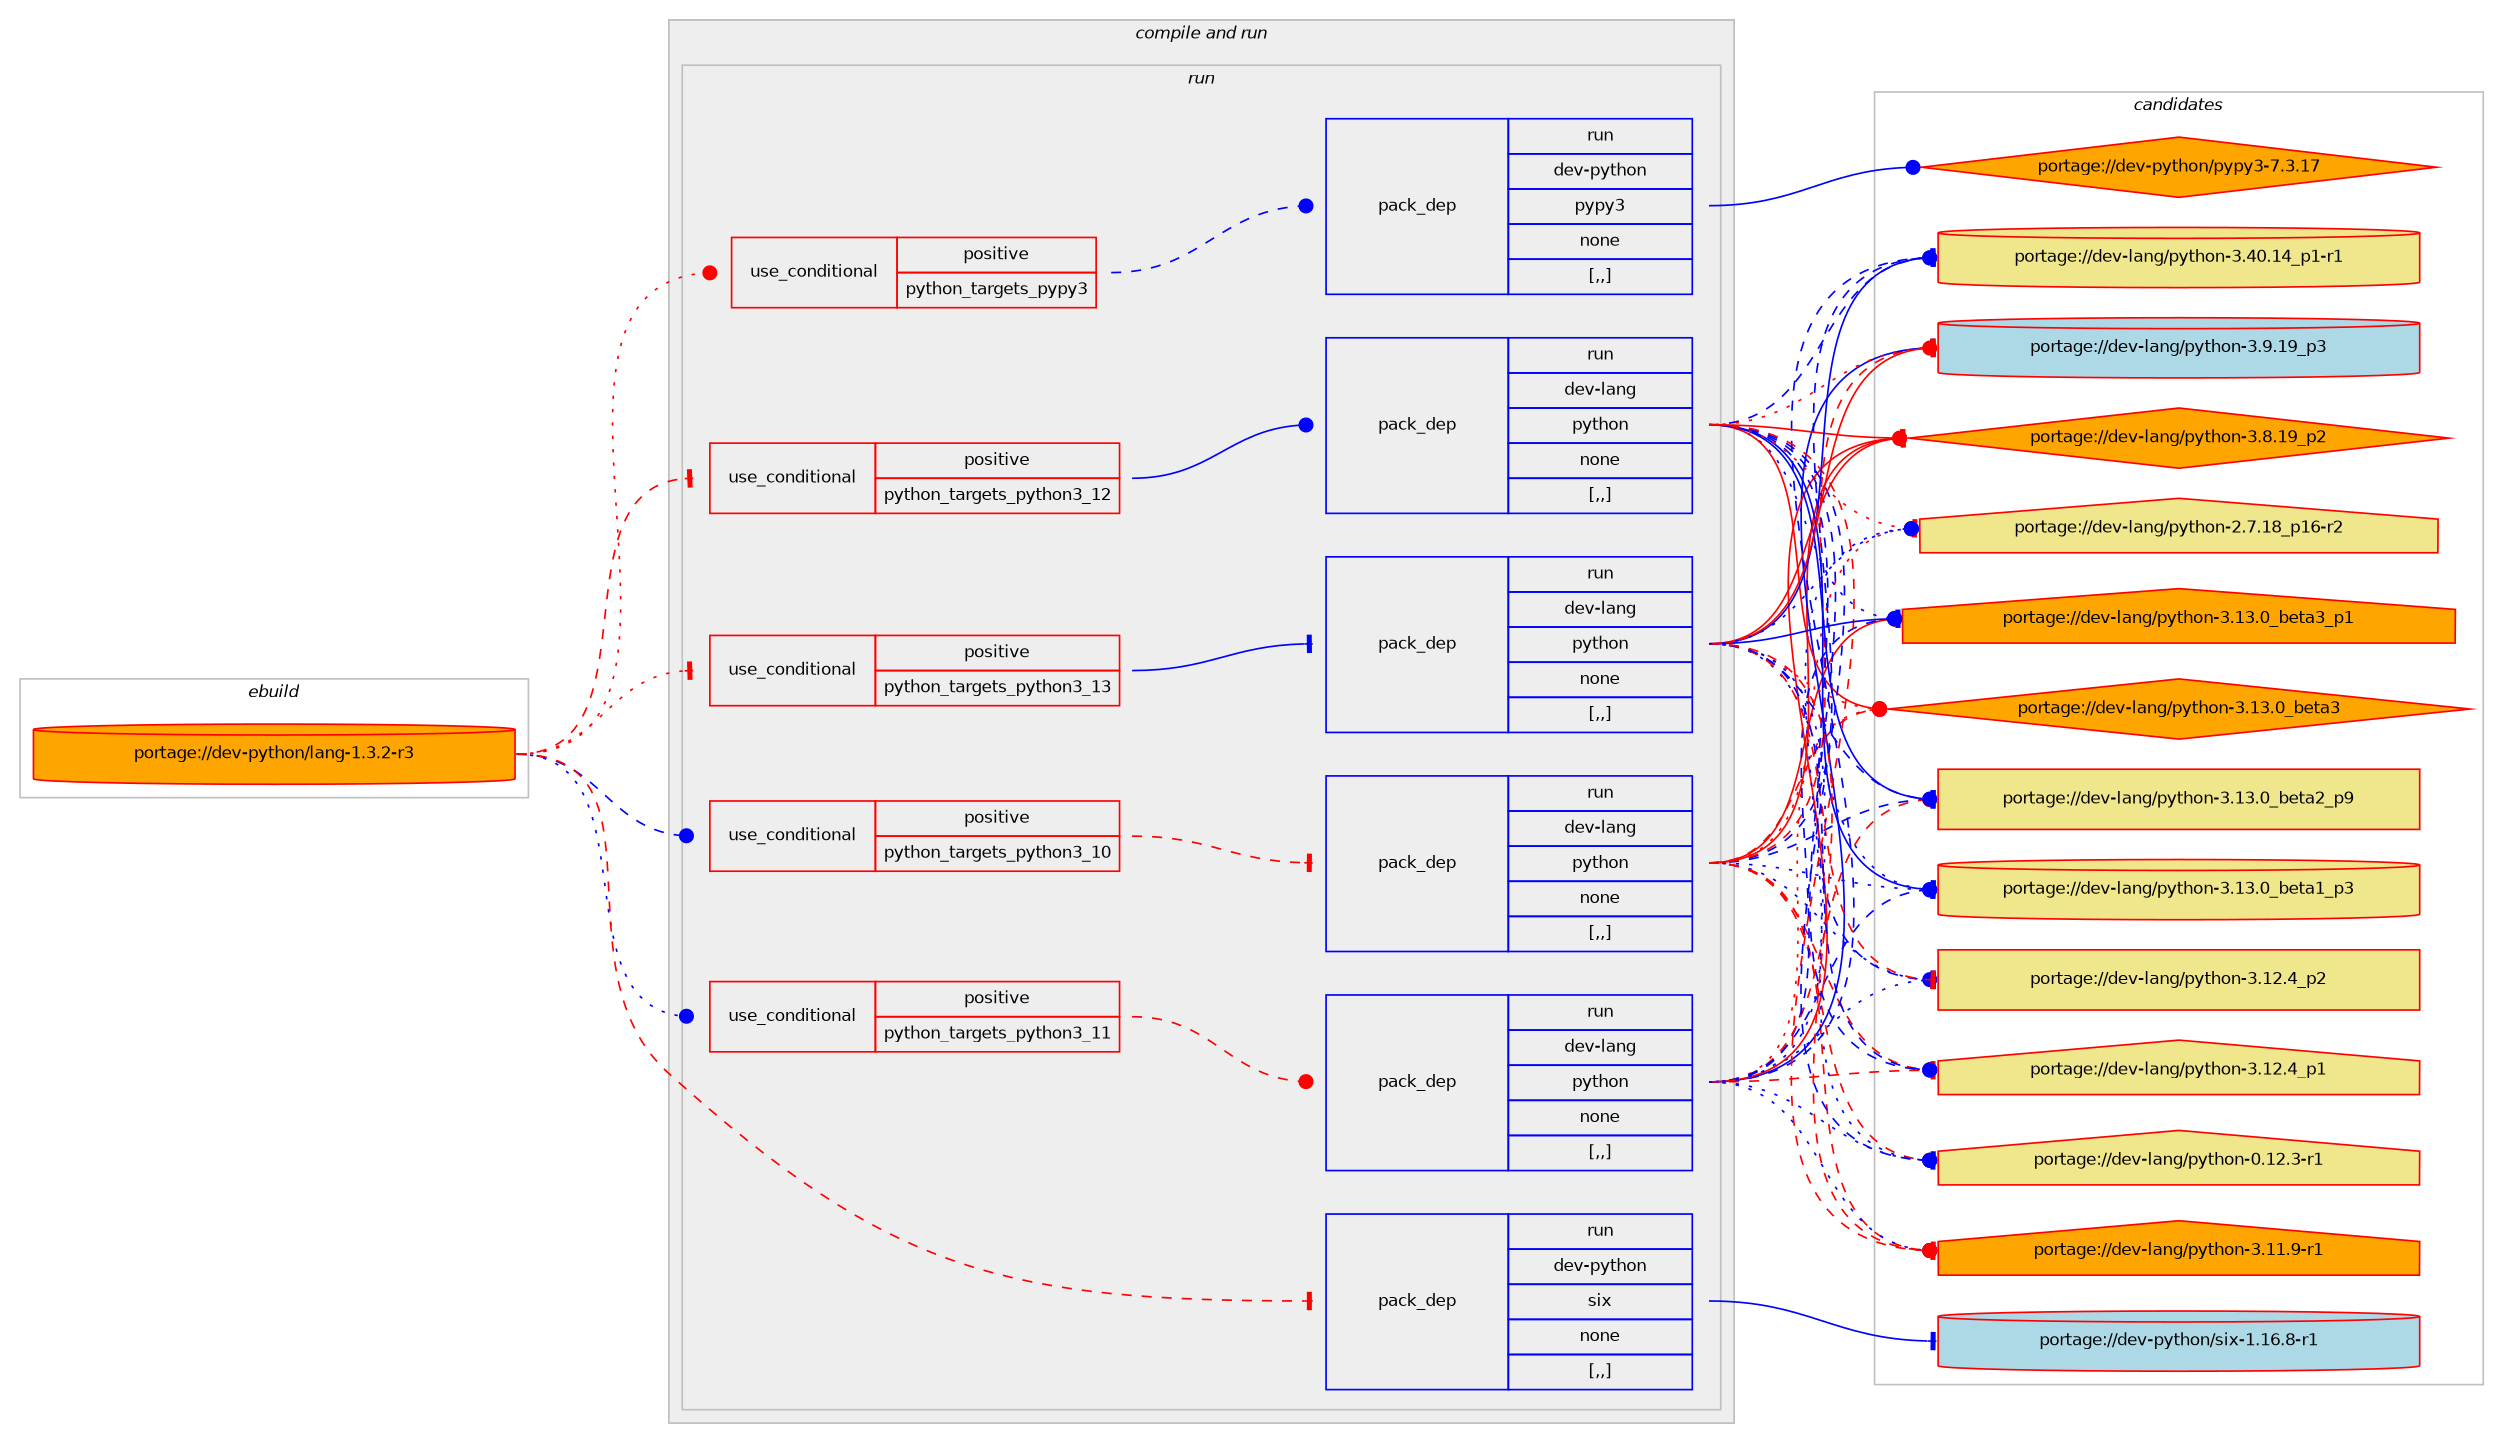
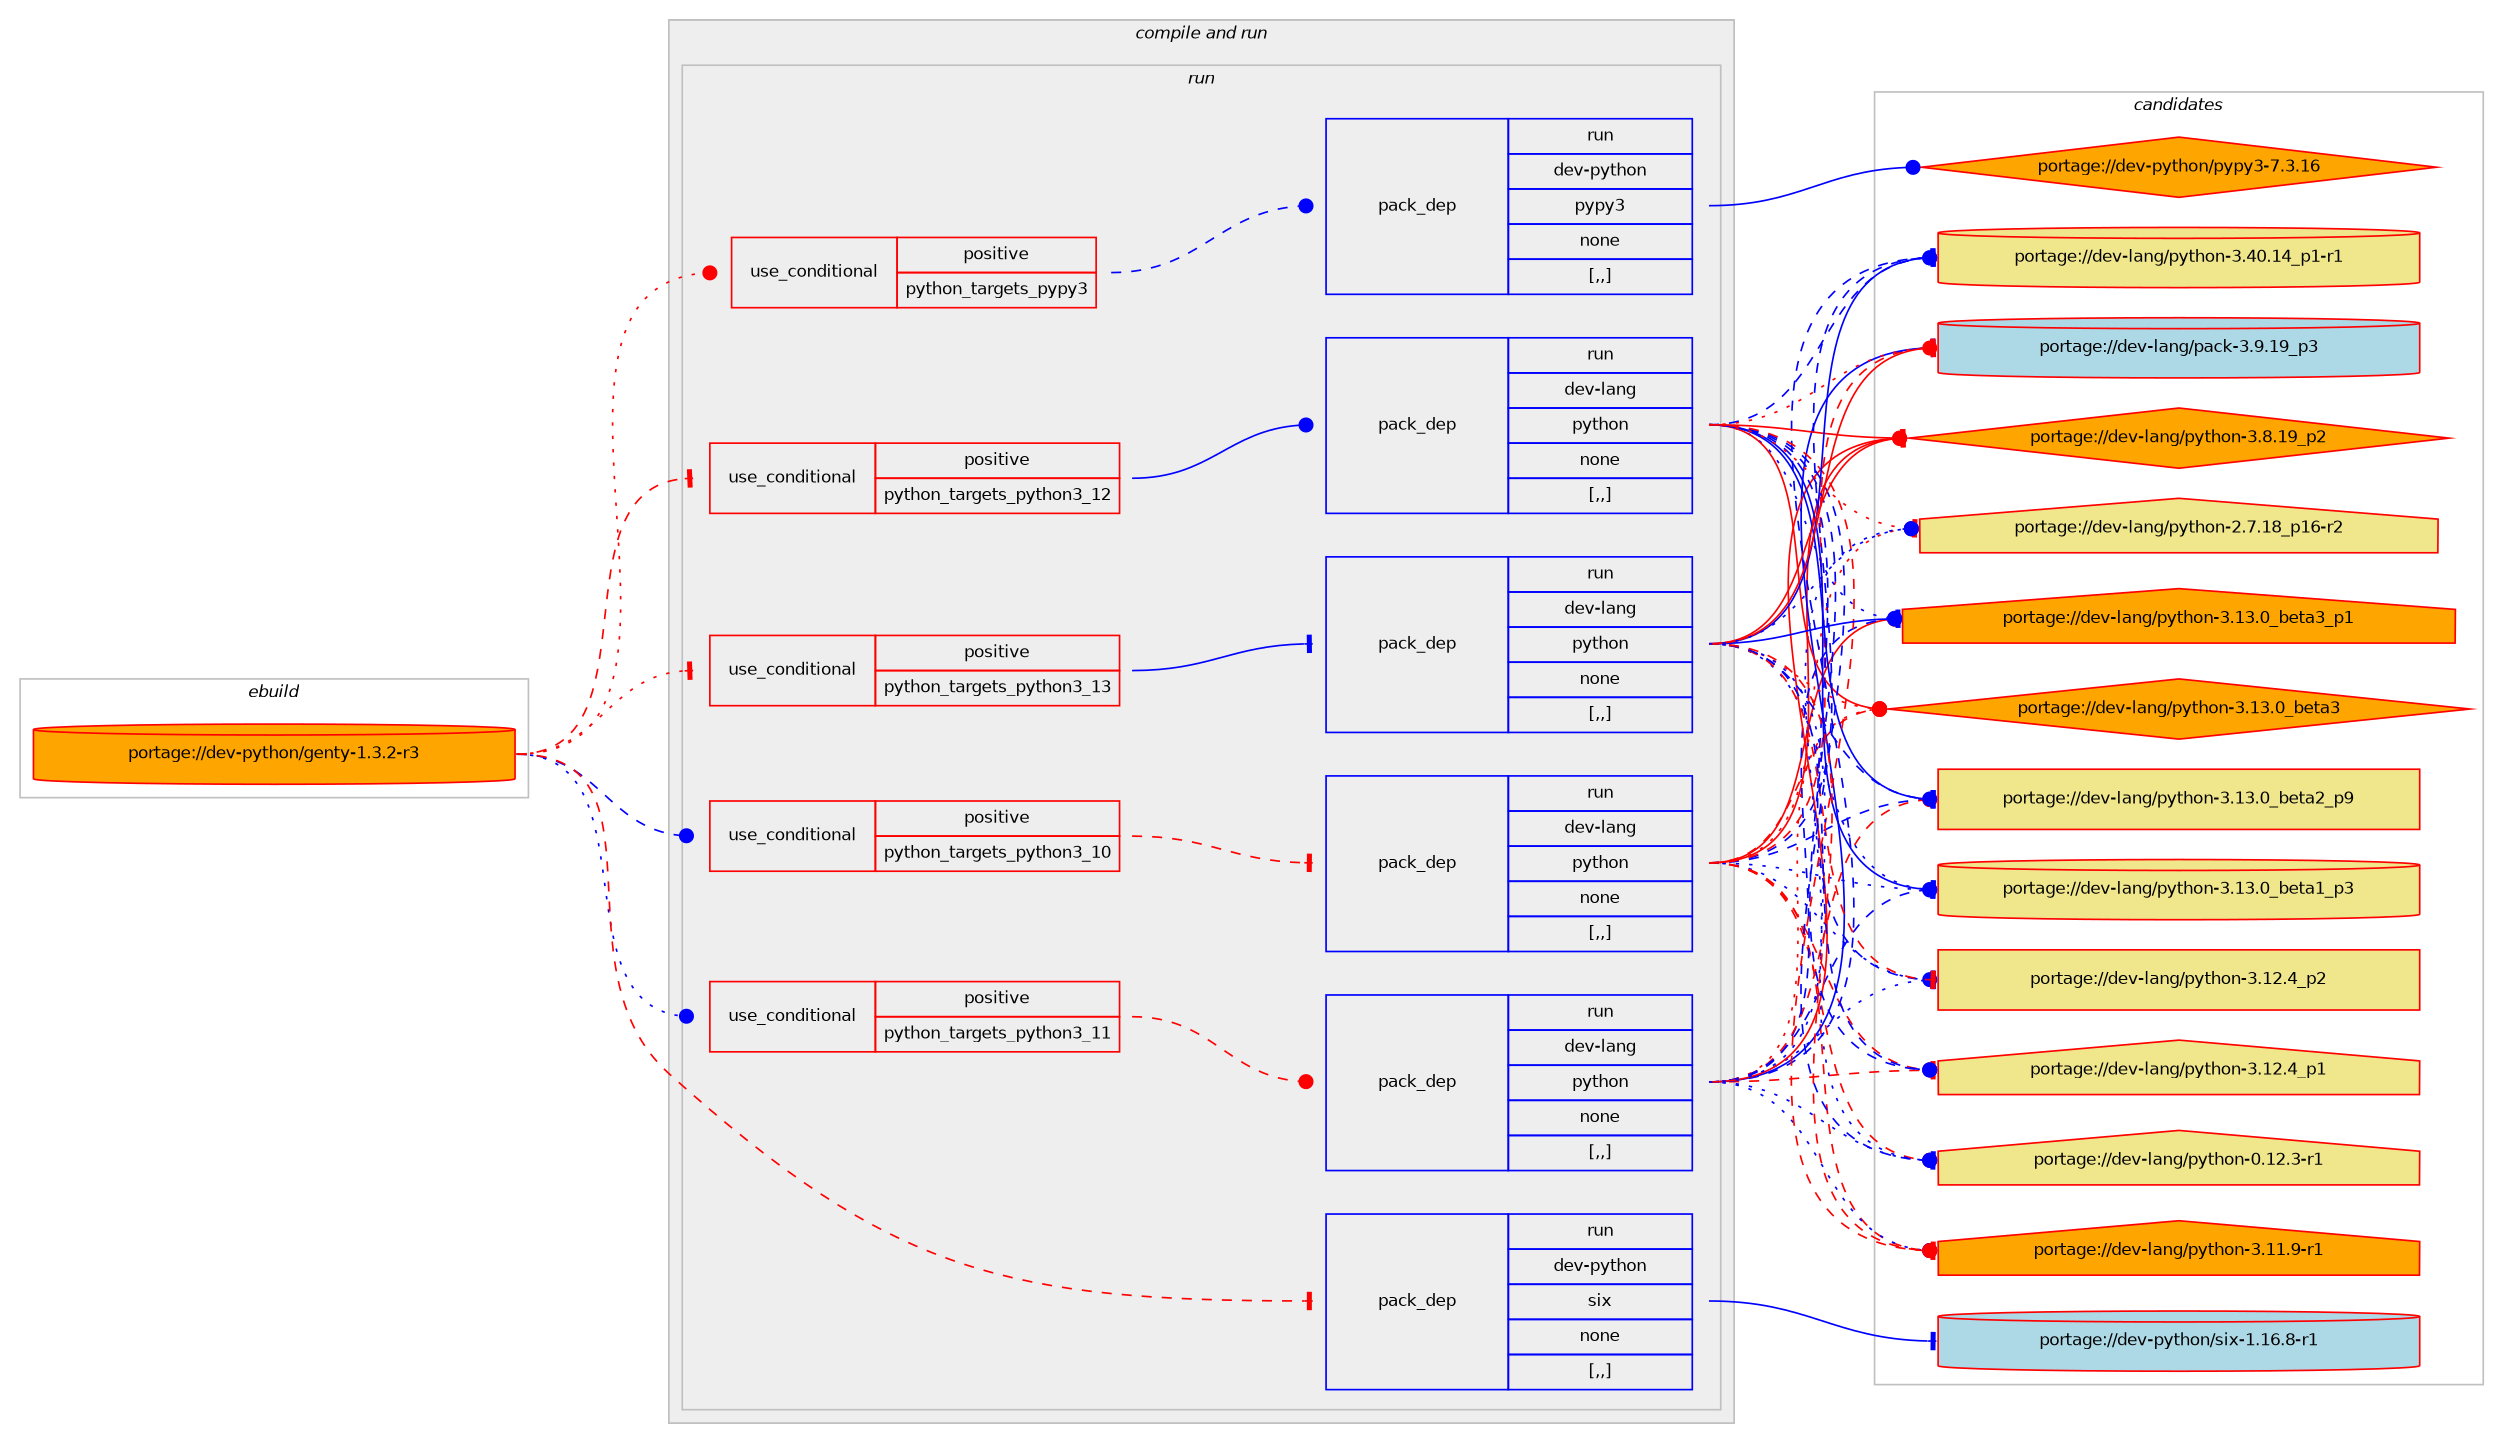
node "portage://dev-python/pypy3-7.3.17": label "portage://dev-python/pypy3-7.3.17" -> "portage://dev-python/pypy3-7.3.16"
node "portage://dev-lang/python-3.9.19_p3": label "portage://dev-lang/python-3.9.19_p3" -> "portage://dev-lang/pack-3.9.19_p3"
node "portage://dev-python/lang-1.3.2-r3": label "portage://dev-python/lang-1.3.2-r3" -> "portage://dev-python/genty-1.3.2-r3"
